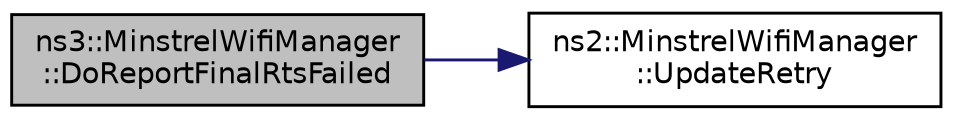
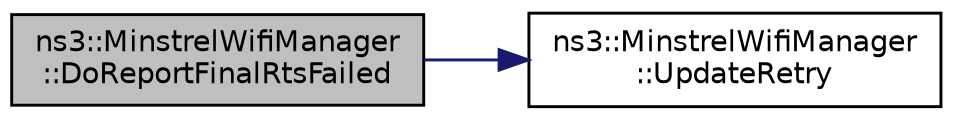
node "ns2::MinstrelWifiManager ::UpdateRetry": label "ns2::MinstrelWifiManager ::UpdateRetry" -> "ns3::MinstrelWifiManager ::UpdateRetry"
